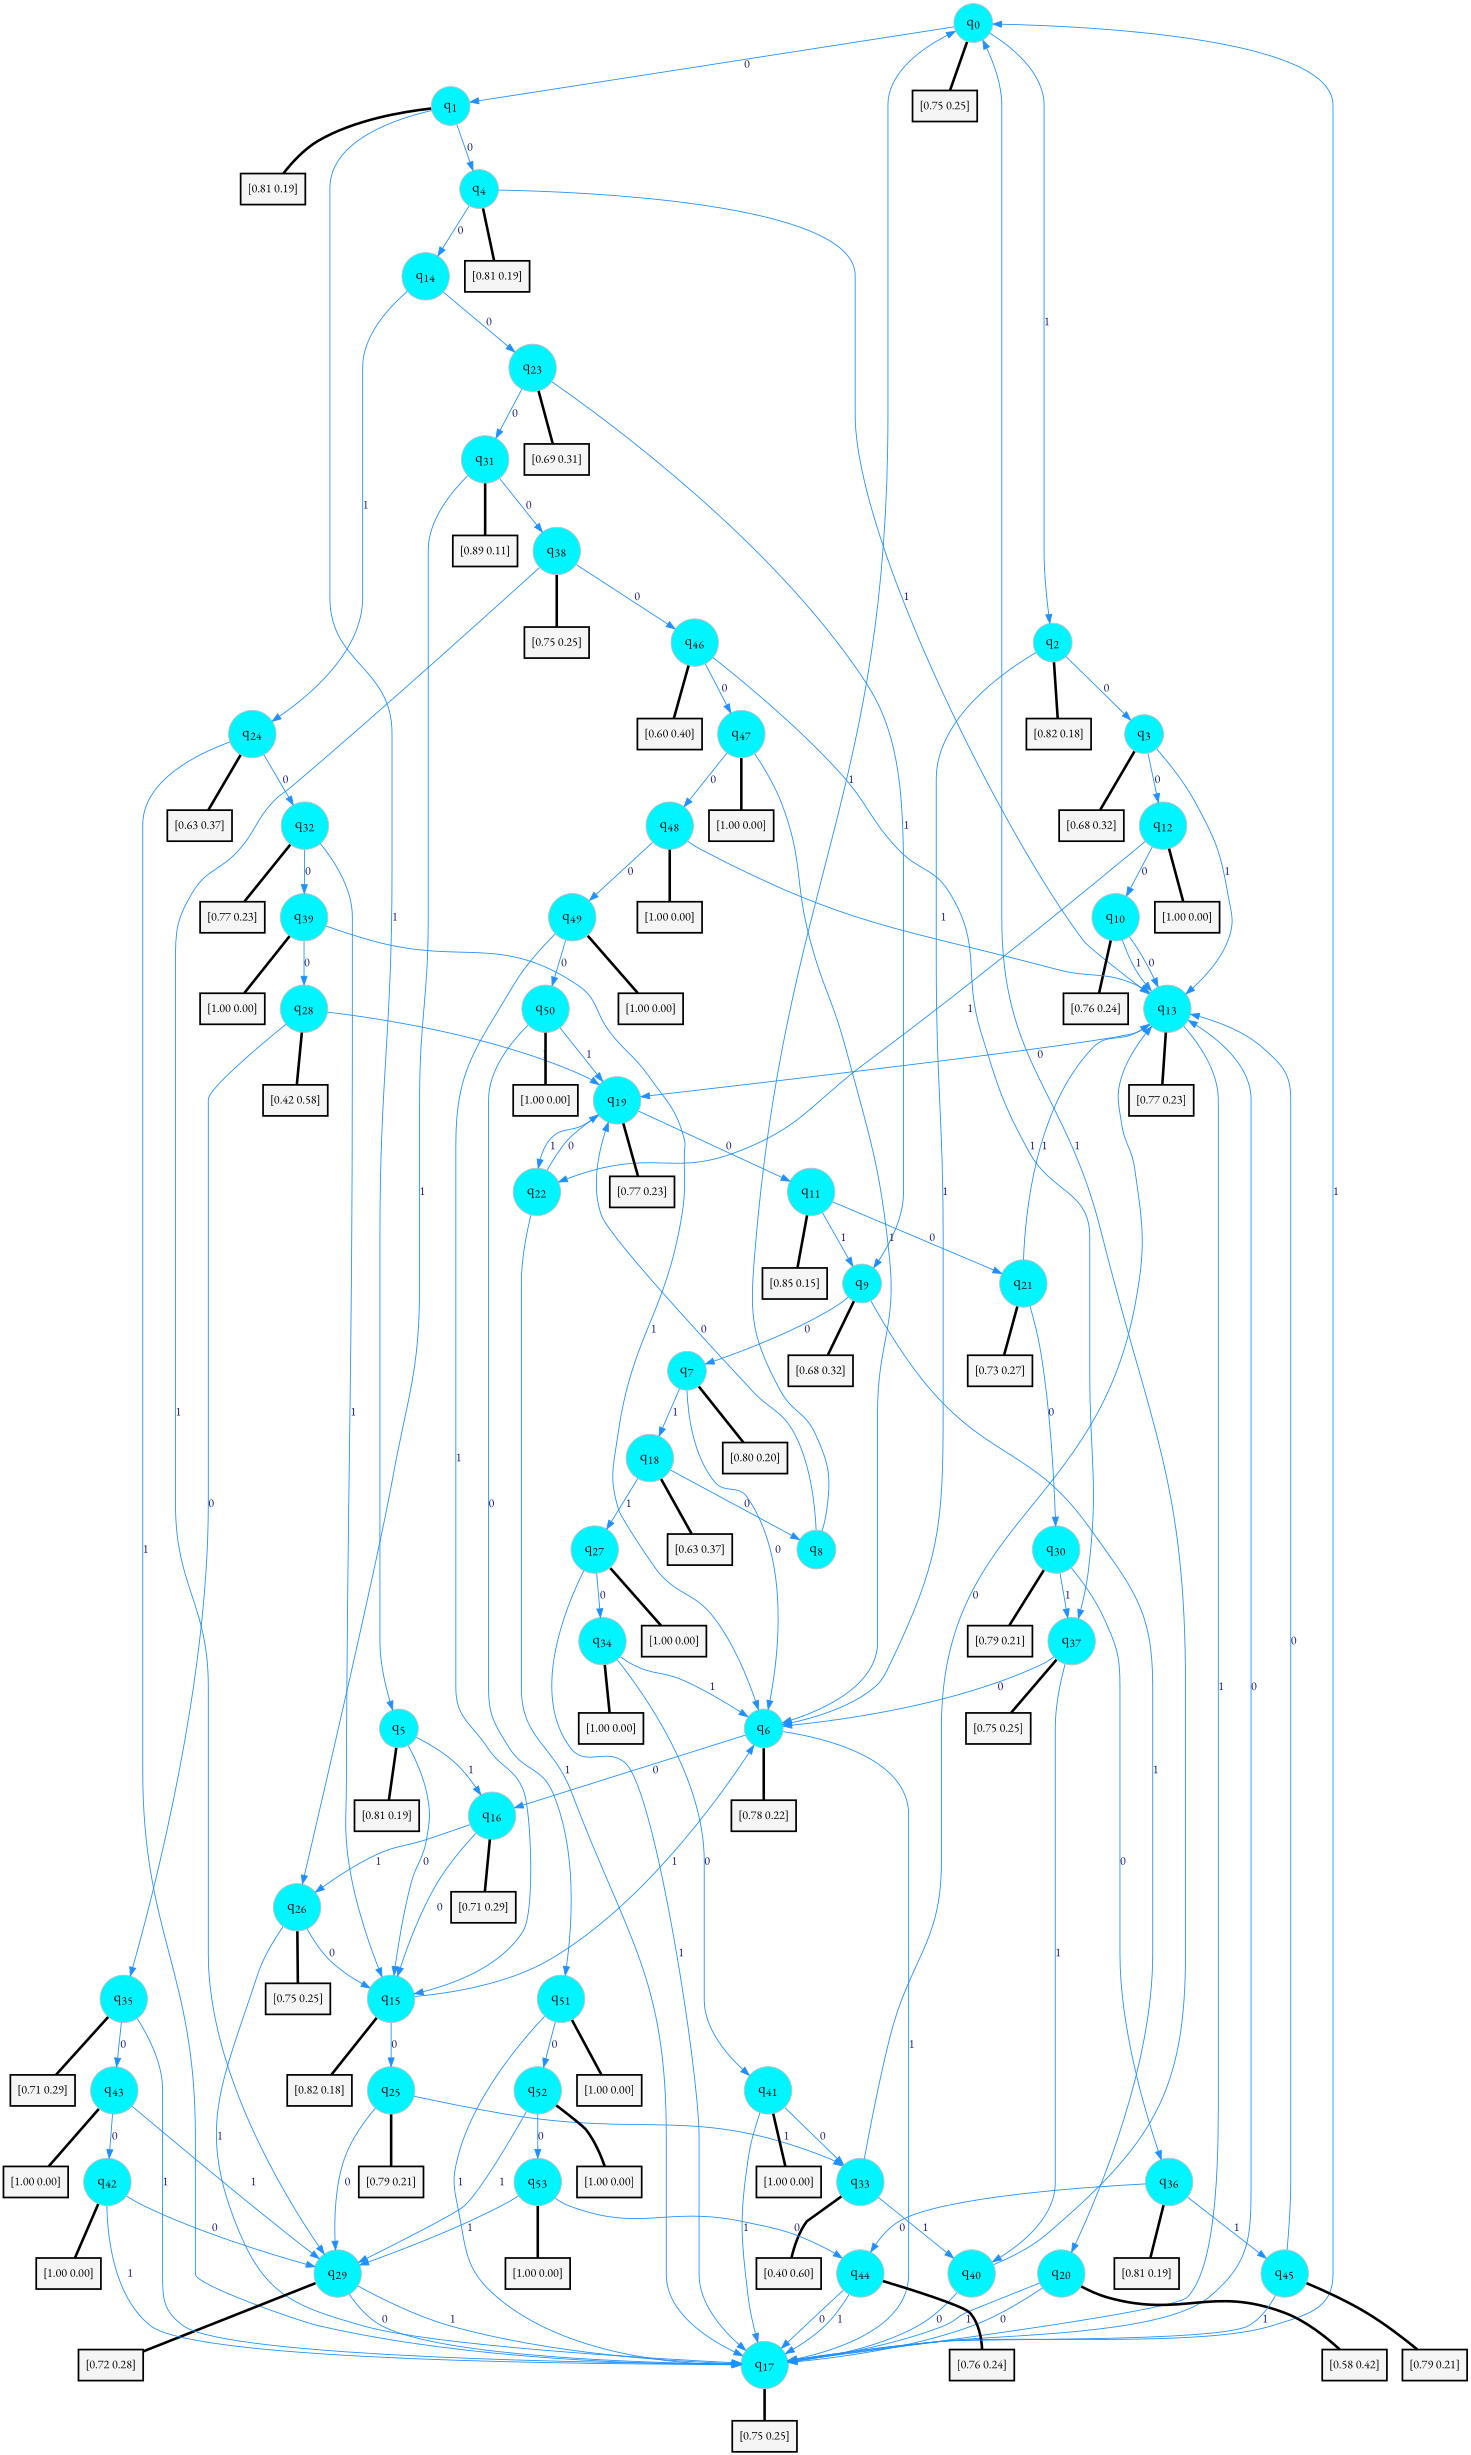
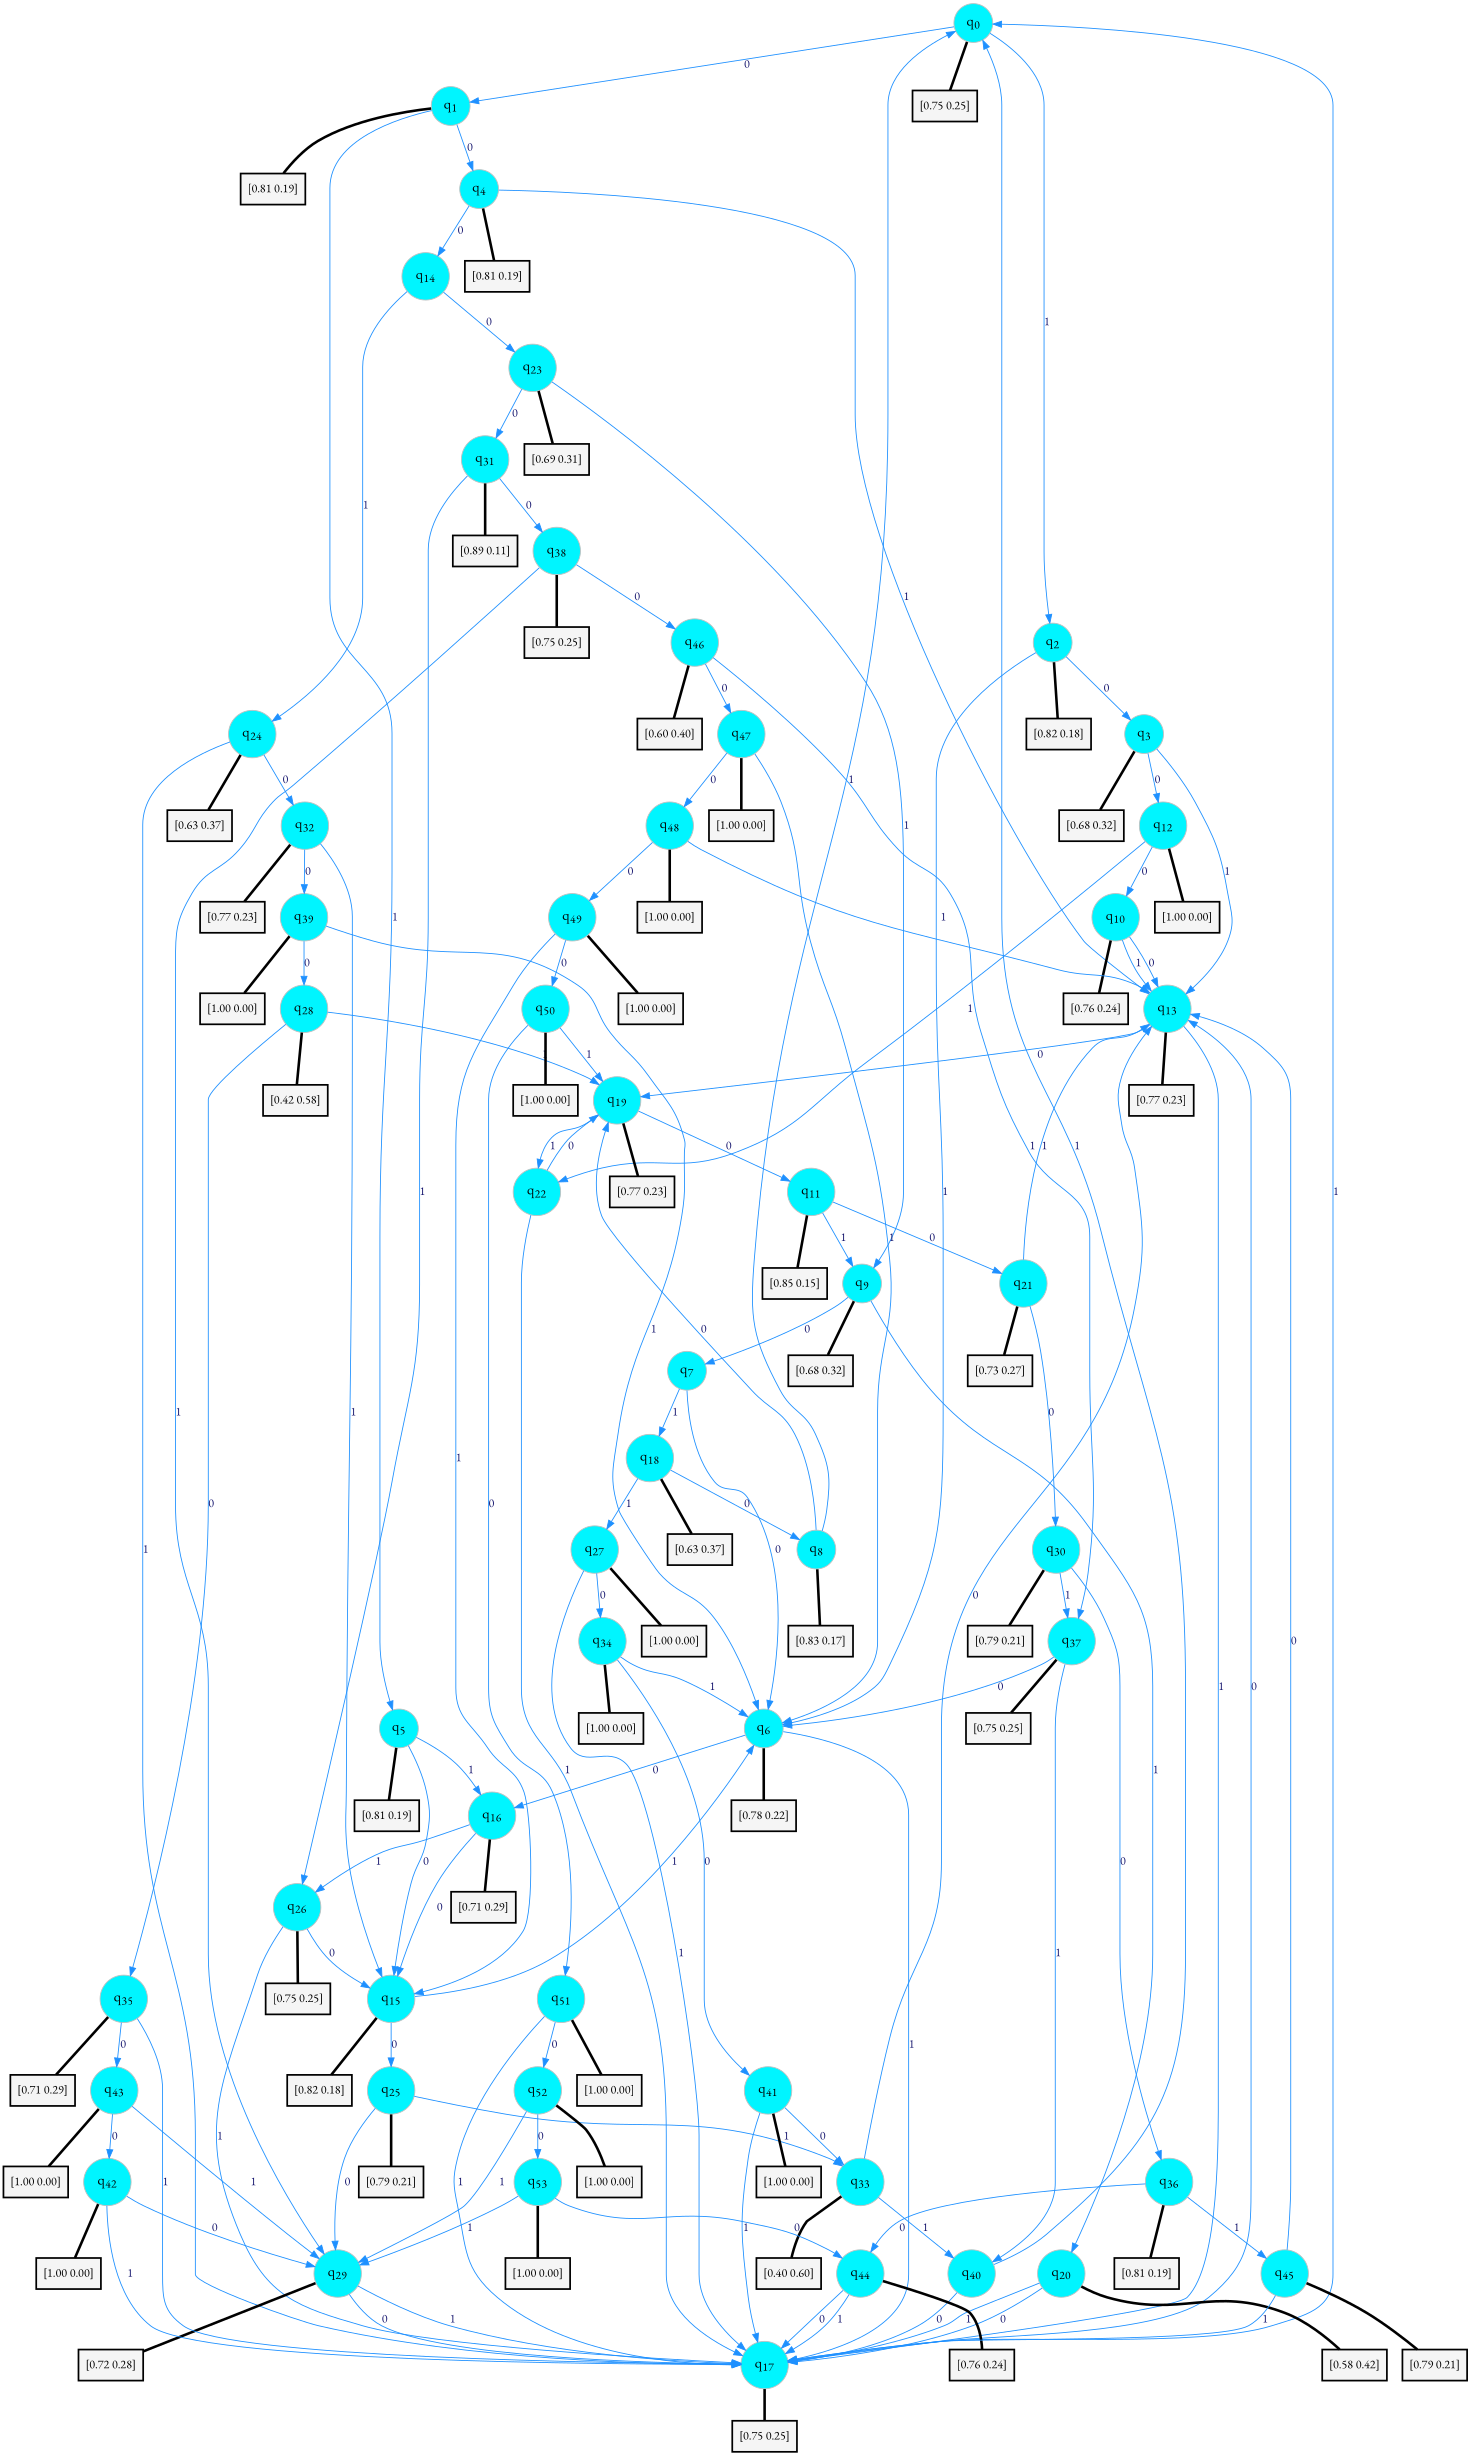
node "[0.80 0.20]": removed
node "[0.83 0.17]": added
